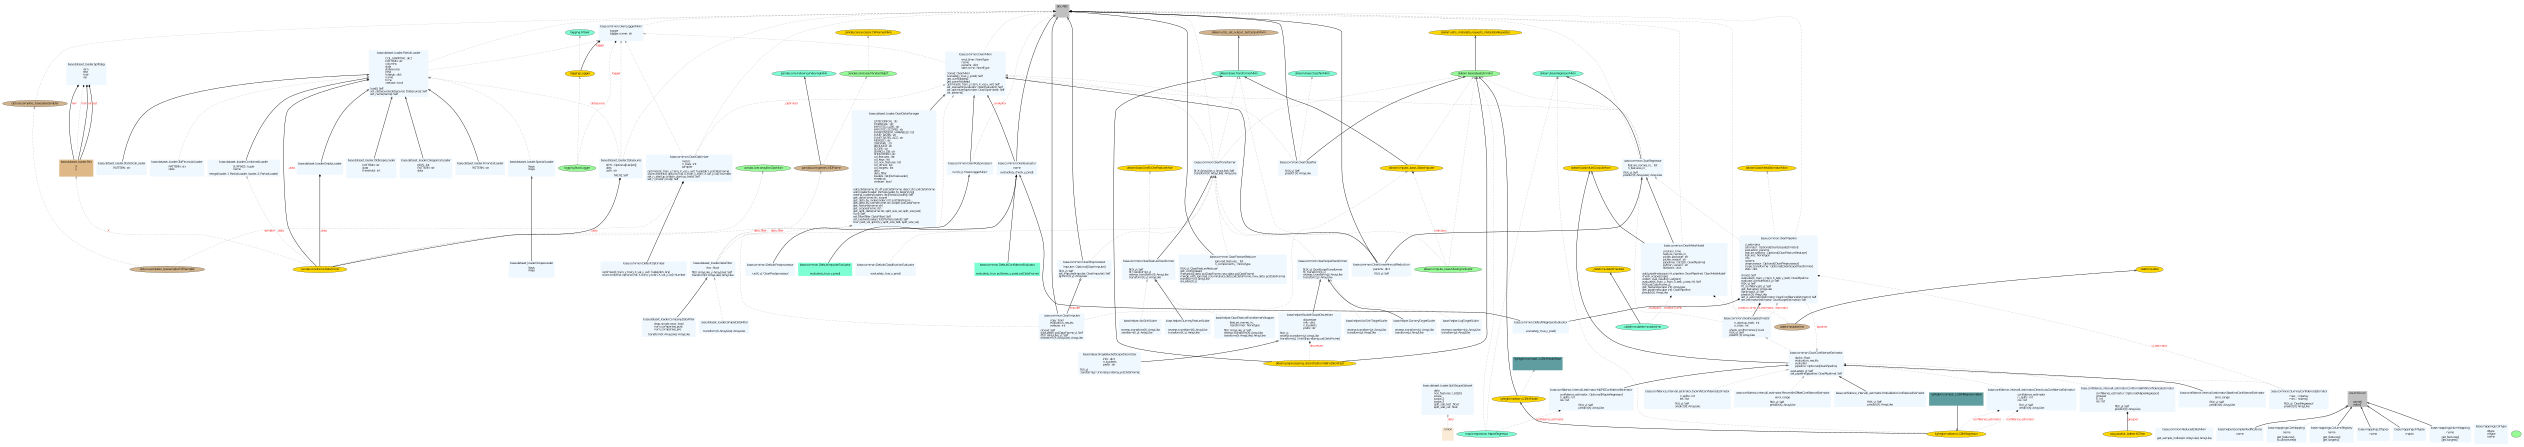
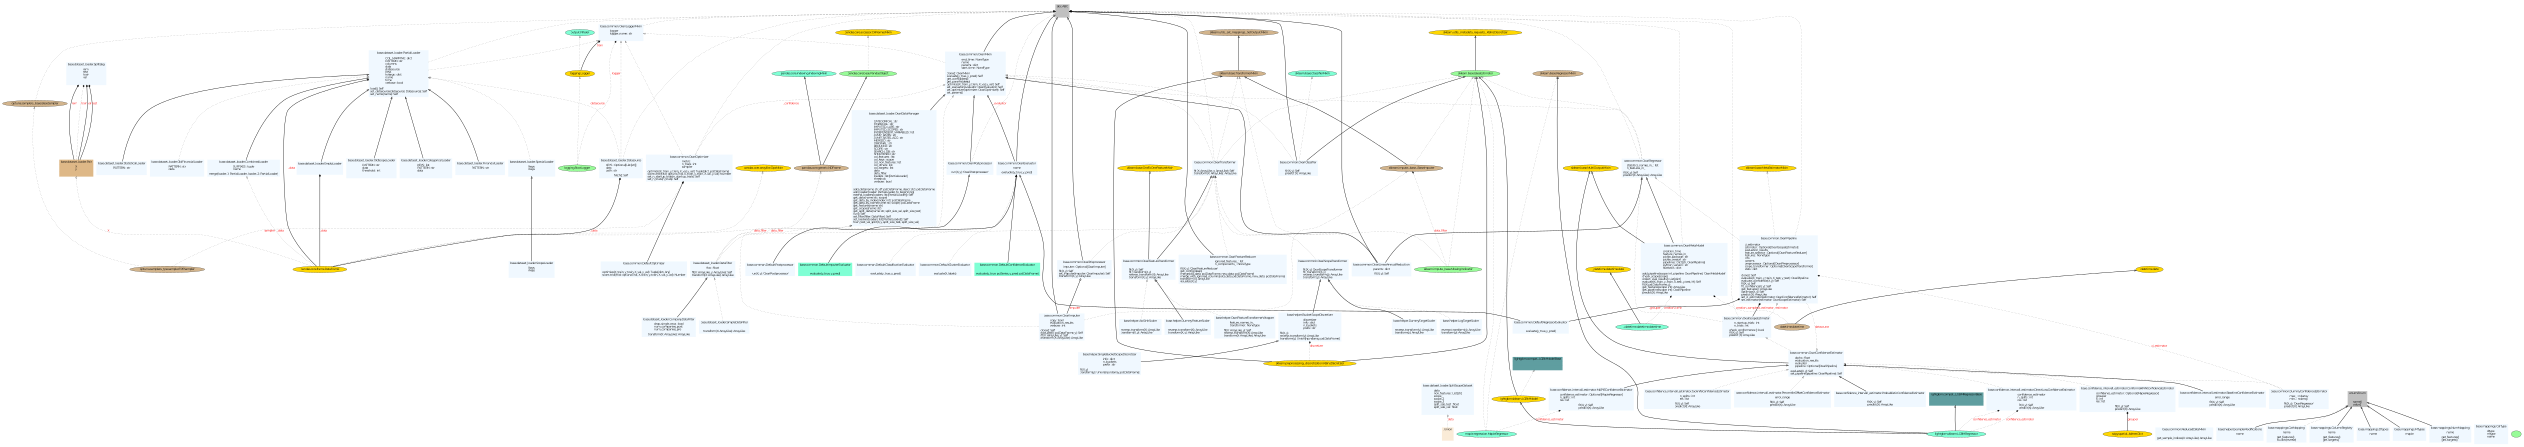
edge "base.common.OxariMixin" -> "abc.ABC": style dotted -> bold
node "logging.Filterer": label "logging.Filterer" -> "output.Filterer"
node "sklearn.utils._set_output._SetOutputMixin": label "sklearn.utils._set_output._SetOutputMixin" -> "sklearn.utils._set_mappings._SetOutputMixin"
node "sklearn.utils._metadata_requests._MetadataRequester": label "sklearn.utils._metadata_requests._MetadataRequester" -> "sklearn.utils._metadata_requests._KBinsDiscretizer"
edge "logging.Logger" -> "base.common.OxariLoggerMixin": label "logger" -> "train"
node "sklearn.base.TransformerMixin": fillcolor aquamarine -> tan
node "sklearn.base.RegressorMixin": fillcolor aquamarine -> tan
edge "base.common.OxariOptimizer" -> "base.common.OxariMixin": label "_optimizer" -> "_confidence"
edge "base.common.OxariRegressor" -> "sklearn.base.RegressorMixin": removed
edge "pandas.core.generic.NDFrame" -> "pandas.core.base.PandasObject": style dotted -> bold
node "base.dataset_loader.OxariDataManager": text "col_keys : list" -> "col_keys : scope"
node "base.common.OxariRegressor": text "feature_names_in_ : list" -> "statistics_names_in_ : list"
node "pandas.core.arraylike.OpsMixin": fillcolor palegreen -> gold
node "sklearn.impute._base._BaseImputer": fillcolor gold -> tan
node "base.common.OxariPostprocessor": text "(X, y): 'OxariLoggerMixin'" -> "(X, y): 'OxariPostprocessor'"
node "base.common.OxariEvaluator": text "(y_check, y_pred)" -> "(y_true, y_pred)"
edge "base.common.OxariFeatureTransformer" -> "sklearn.base.OneToOneFeatureMixin": style dotted -> bold
edge "sklearn.impute._base.MissingIndicator" -> "sklearn.impute._base._BaseImputer": label "indicator_" -> "data_filter"
node "base.common.OxariPipeline": text "evaluation_params" -> "evaluation_results"
node "base.common.DefaultClusterEvaluator": added
node "base.common.OxariPreprocessor": text "python" -> "transform"
edge "base.common.DefaultRegressorEvaluator" -> "base.common.OxariPipeline": label "_evaluator" -> "_grouper"
edge "datetime.datetime" -> "base.common.OxariMetaModel": label "creation_time" -> "creation_sampler"
node "base.helper.ArcSinhTargetScaler": removed
edge "base.common.OxariPipeline" -> "base.common.OxariConfidenceEstimator": label "pipeline" -> "datasource"
edge "lightgbm.sklearn.LGBMRegressor" -> "sklearn.base.RegressorMixin": style dotted -> bold
edge "lightgbm.compat._LGBMRegressorBase" -> "lightgbm.sklearn.LGBMRegressor": reversed
node "lightgbm.sklearn.LGBMRegressor": fillcolor gold -> aquamarine
node "scipy.spatial._kdtree.KDTree": label "scipy.spatial._kdtree.KDTree" -> "scipy.spatial._kdtree.Dict"
